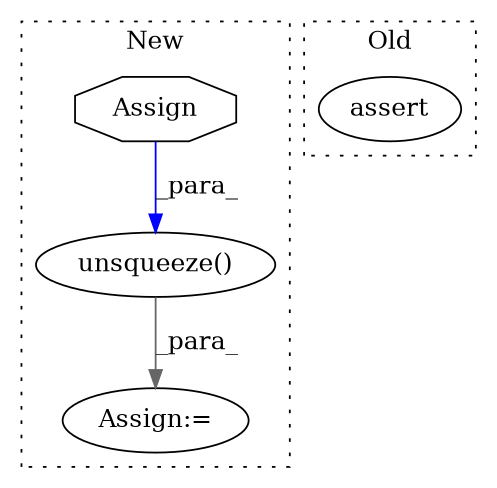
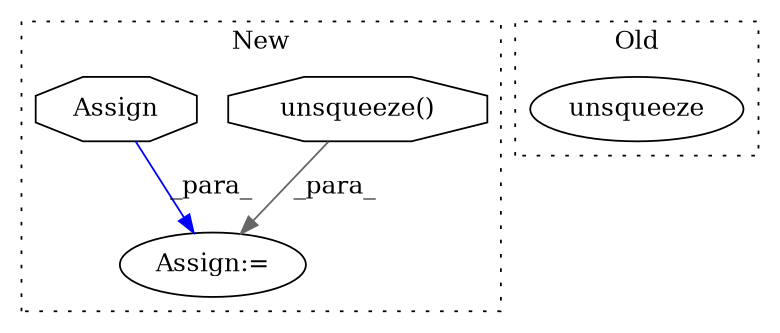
node "assert": label "assert" -> "unsqueeze"
edge "Assign" -> "unsqueeze()": now "Assign" -> "Assign:="
node "unsqueeze()": shape ellipse -> octagon
